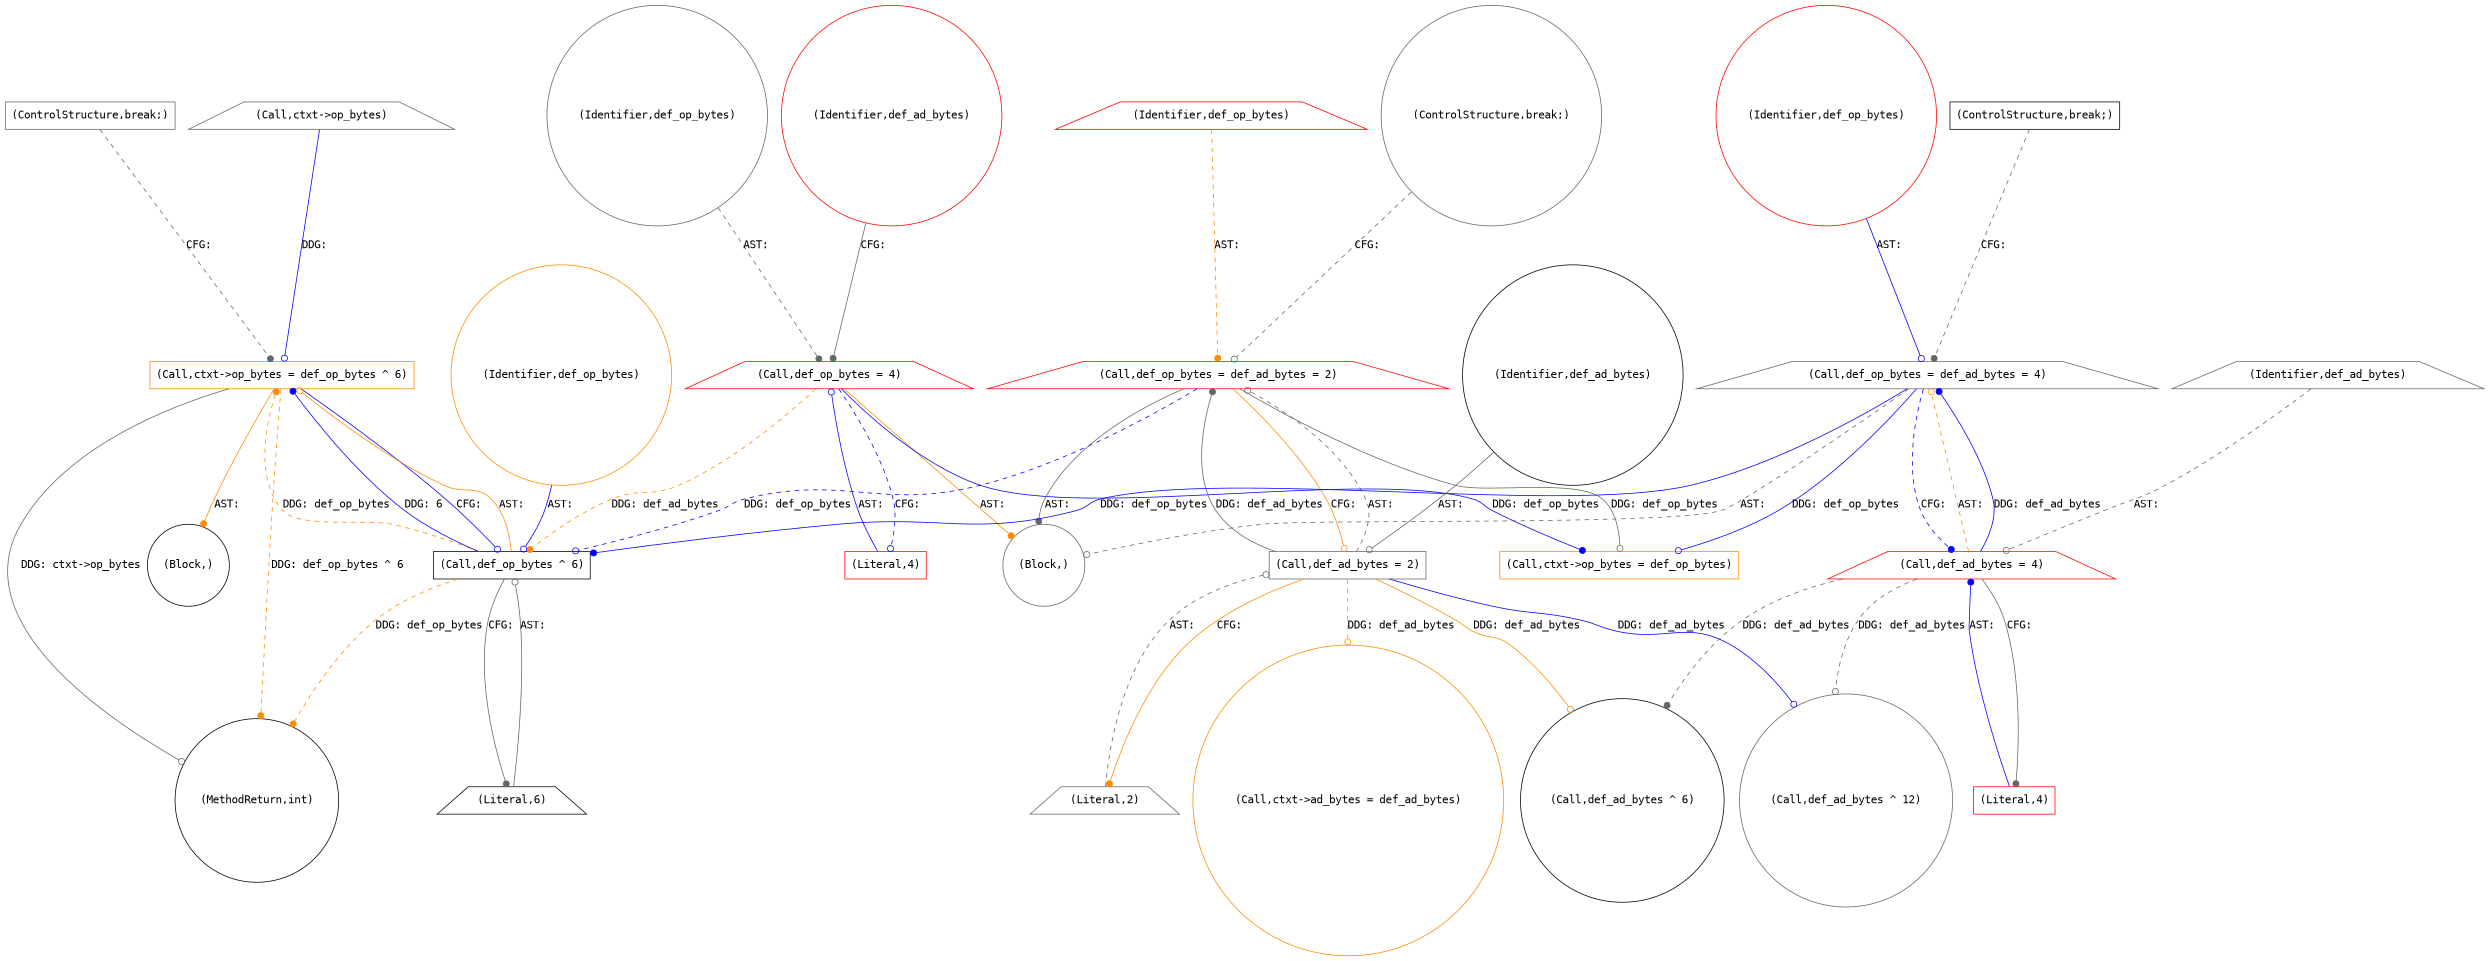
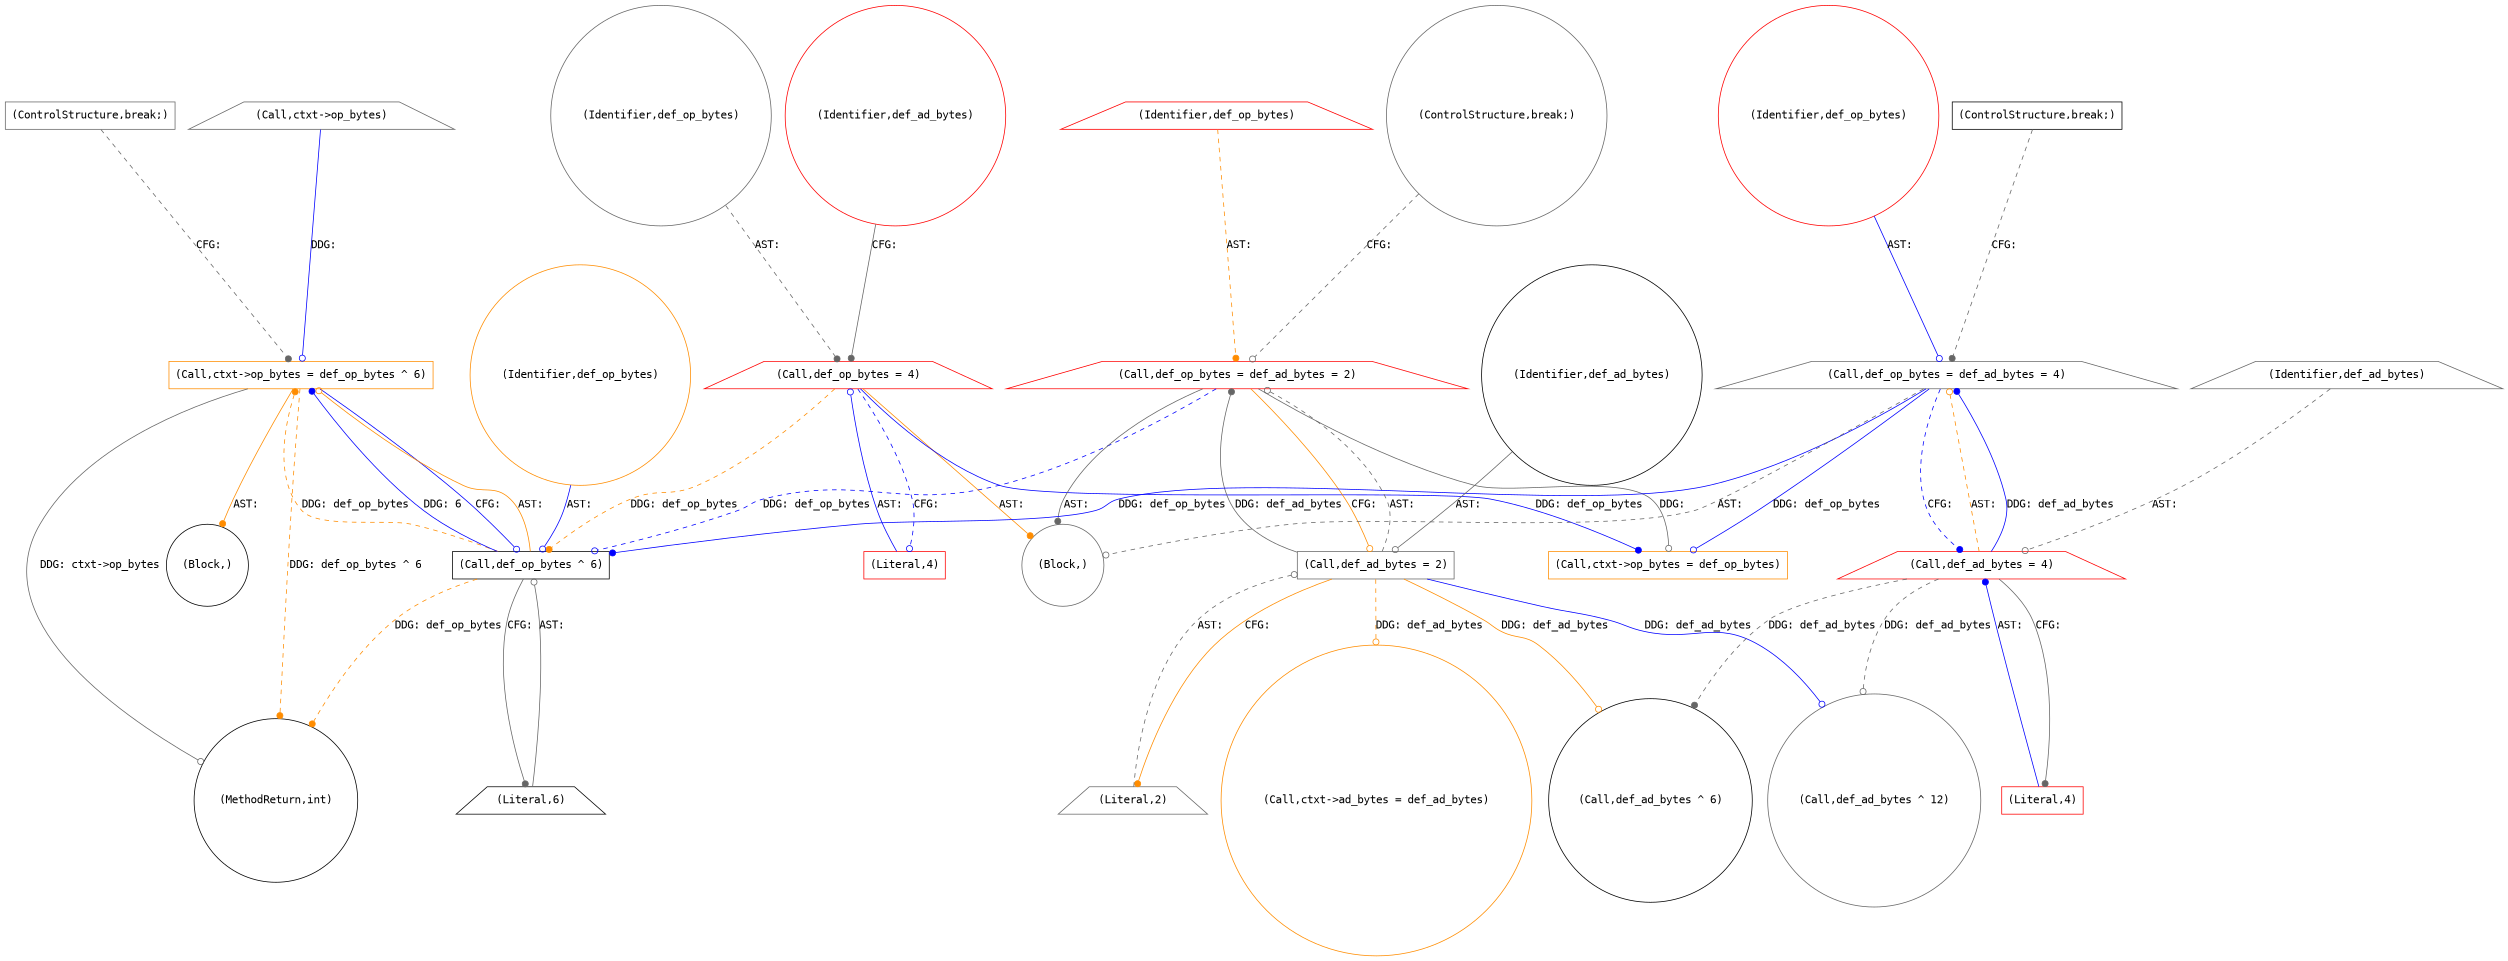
edge "(Call,def_op_bytes = 4)" -> "(Call,def_op_bytes ^ 6)": label "DDG: def_ad_bytes" -> "DDG: def_op_bytes"
edge "(Call,def_op_bytes = def_ad_bytes = 2)" -> "(Call,ctxt->op_bytes = def_op_bytes)": label "DDG: def_op_bytes" -> "DDG: "
